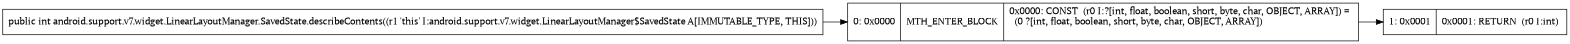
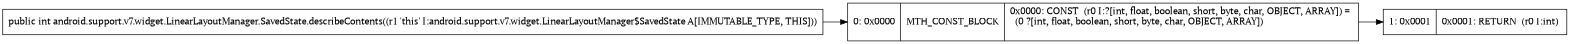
node "0: 0x0000": text "MTH_ENTER_BLOCK" -> "MTH_CONST_BLOCK"
